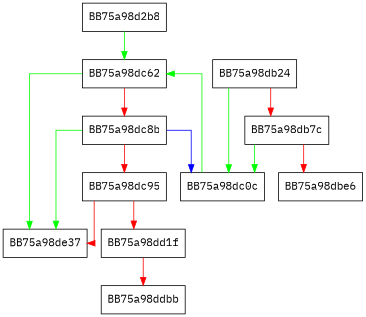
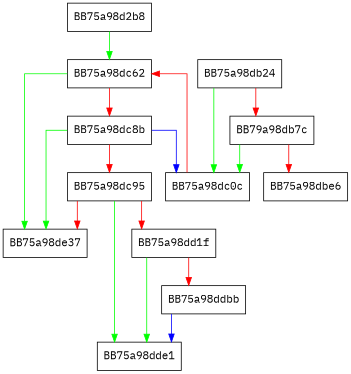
edge "BB75a98dc0c" -> "BB75a98dc62": color green -> red
node "BB75a98db7c": label "BB75a98db7c" -> "BB79a98db7c"
node "BB75a98dde1": added
